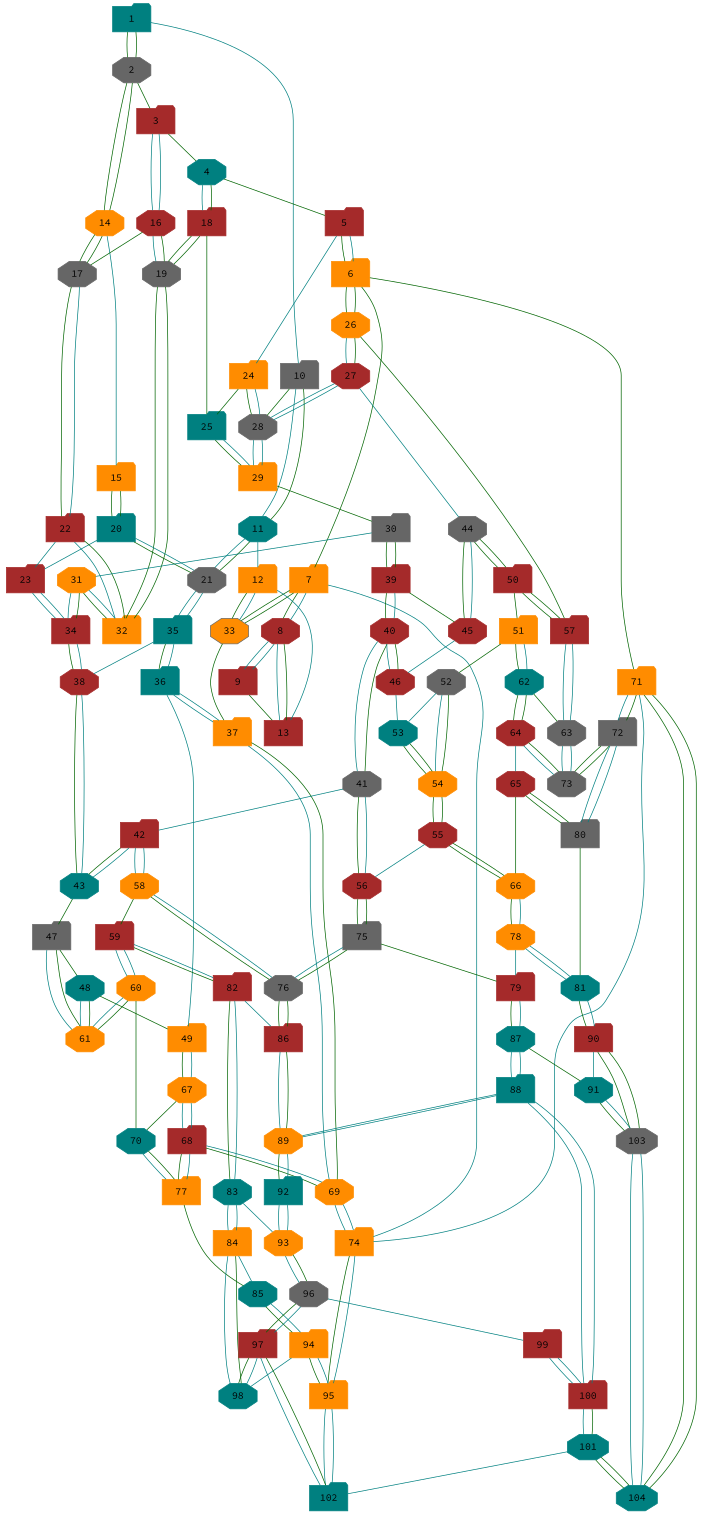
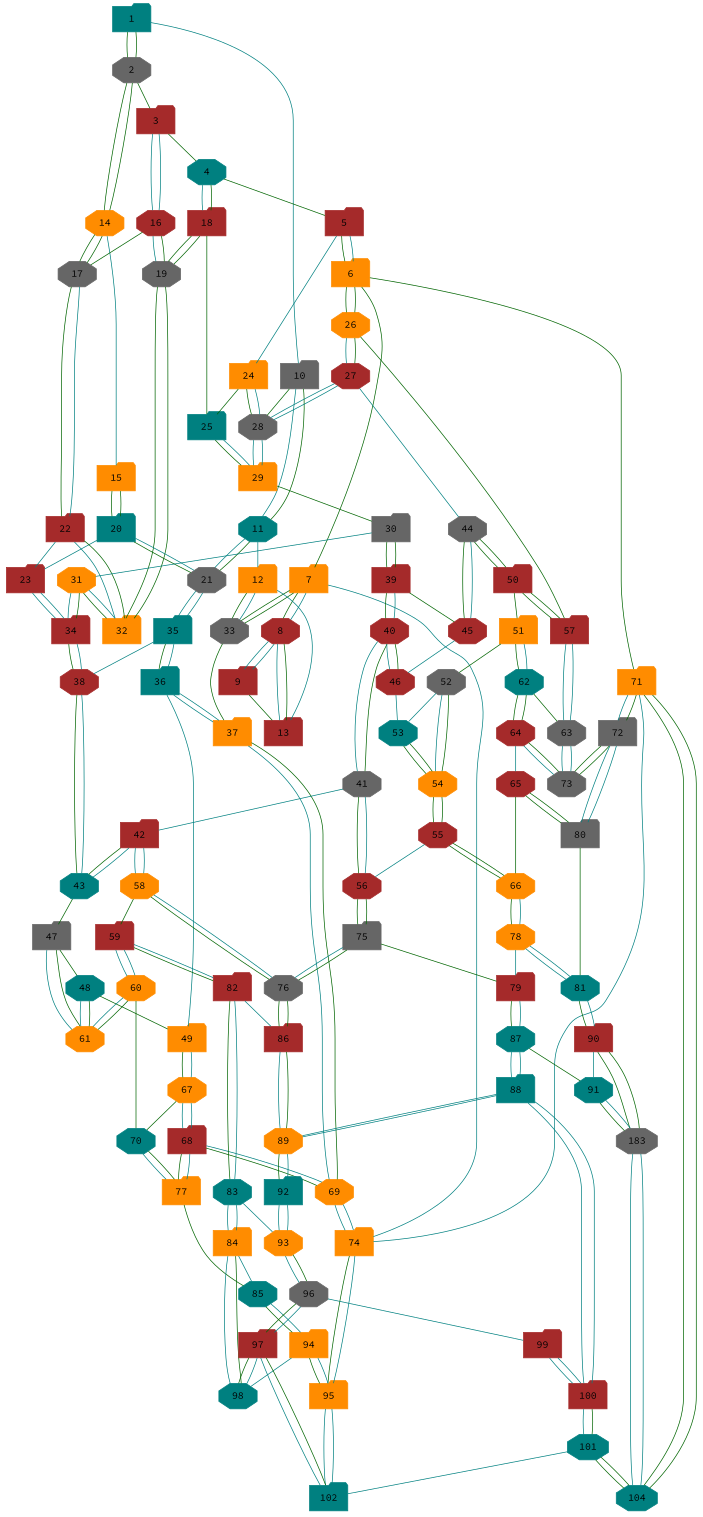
node "33": fillcolor darkorange -> gray40
node "103": label "103" -> "183"
